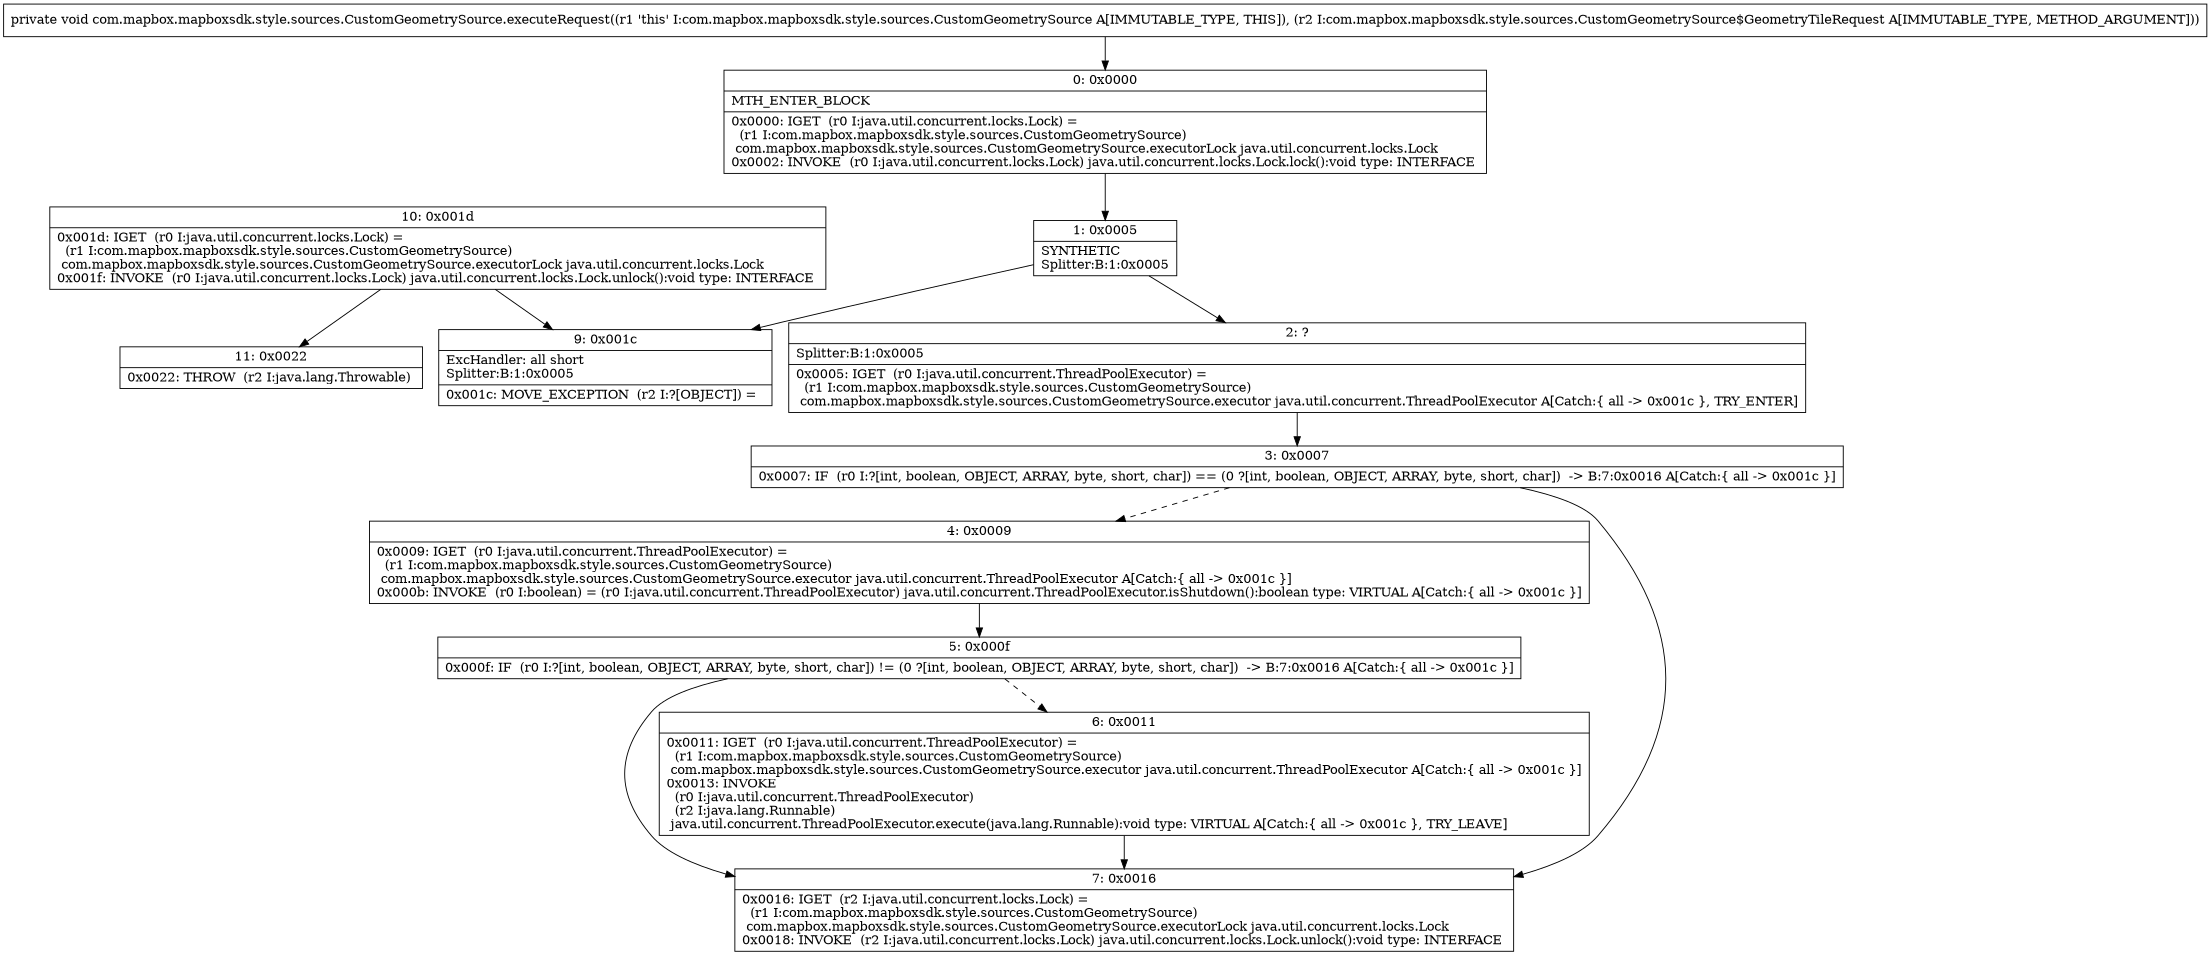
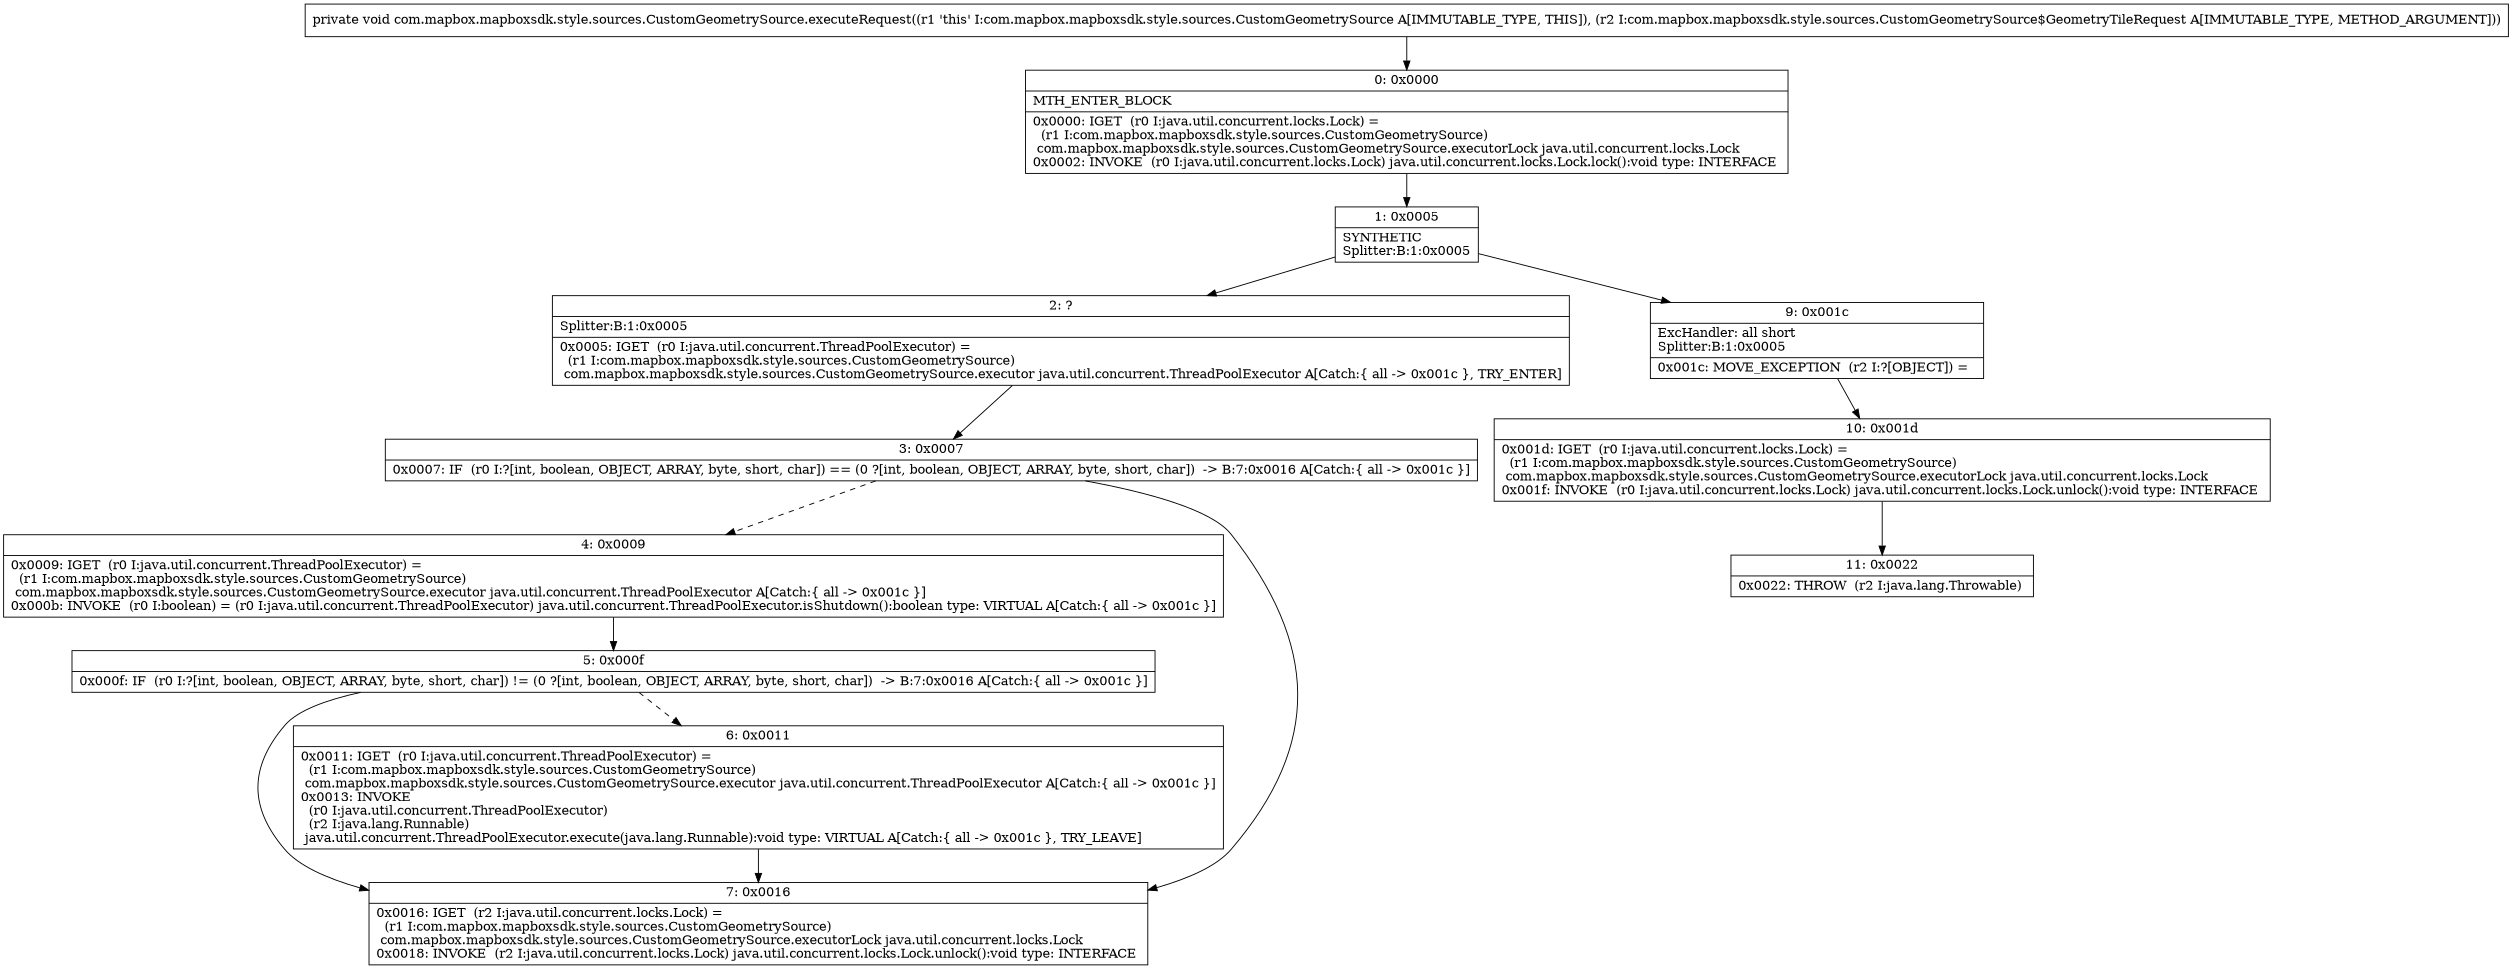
edge "10: 0x001d" -> "9: 0x001c": reversed
